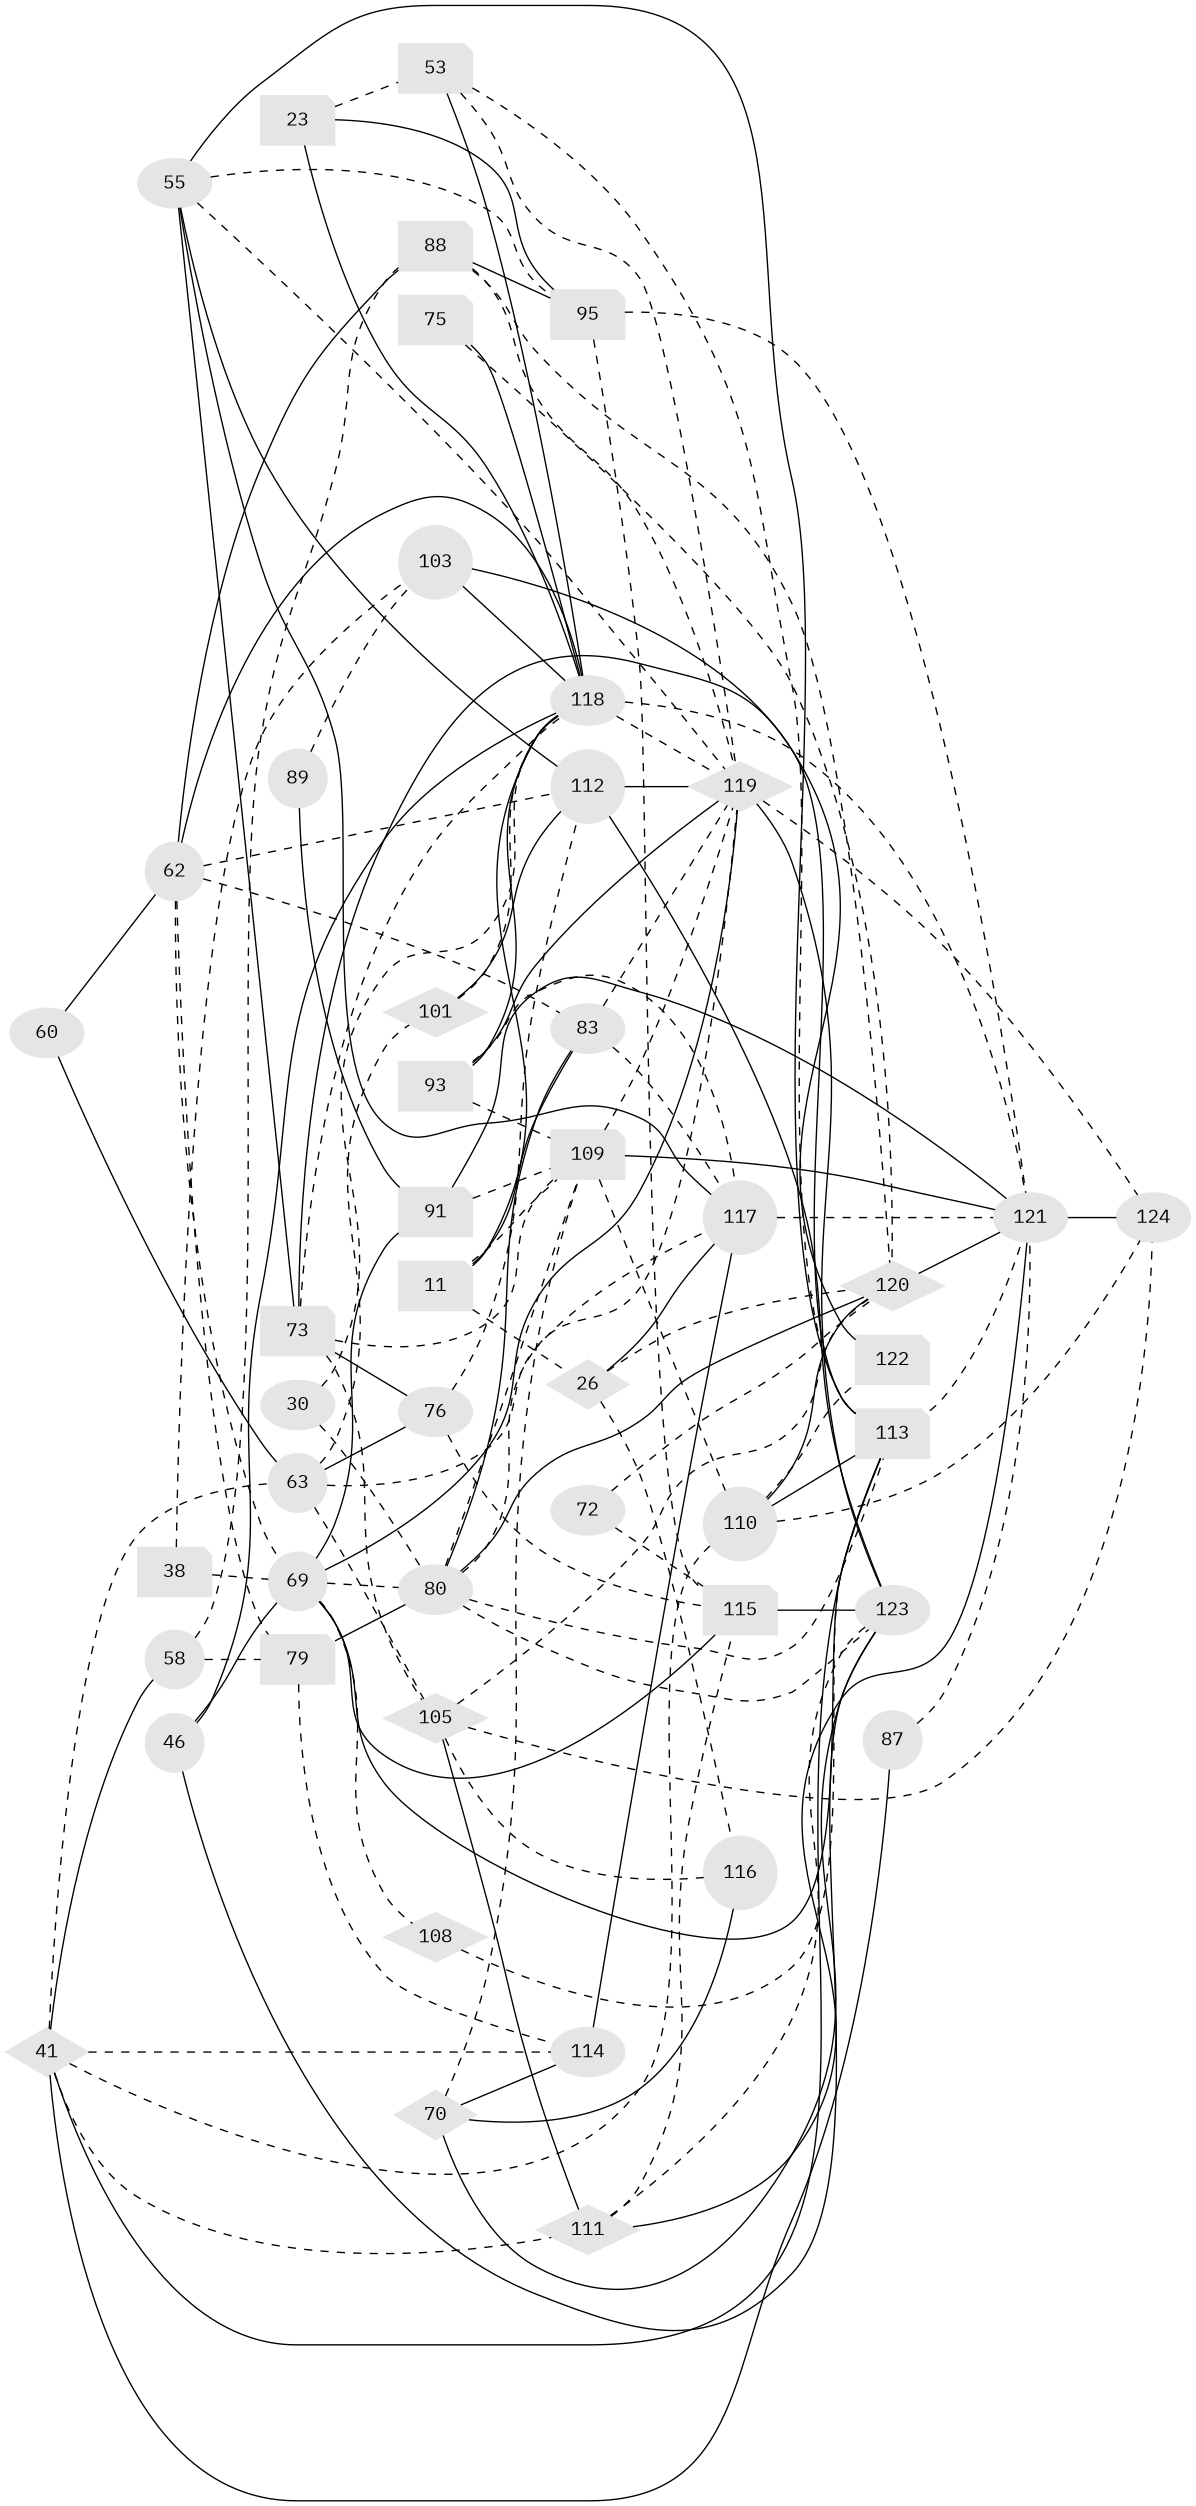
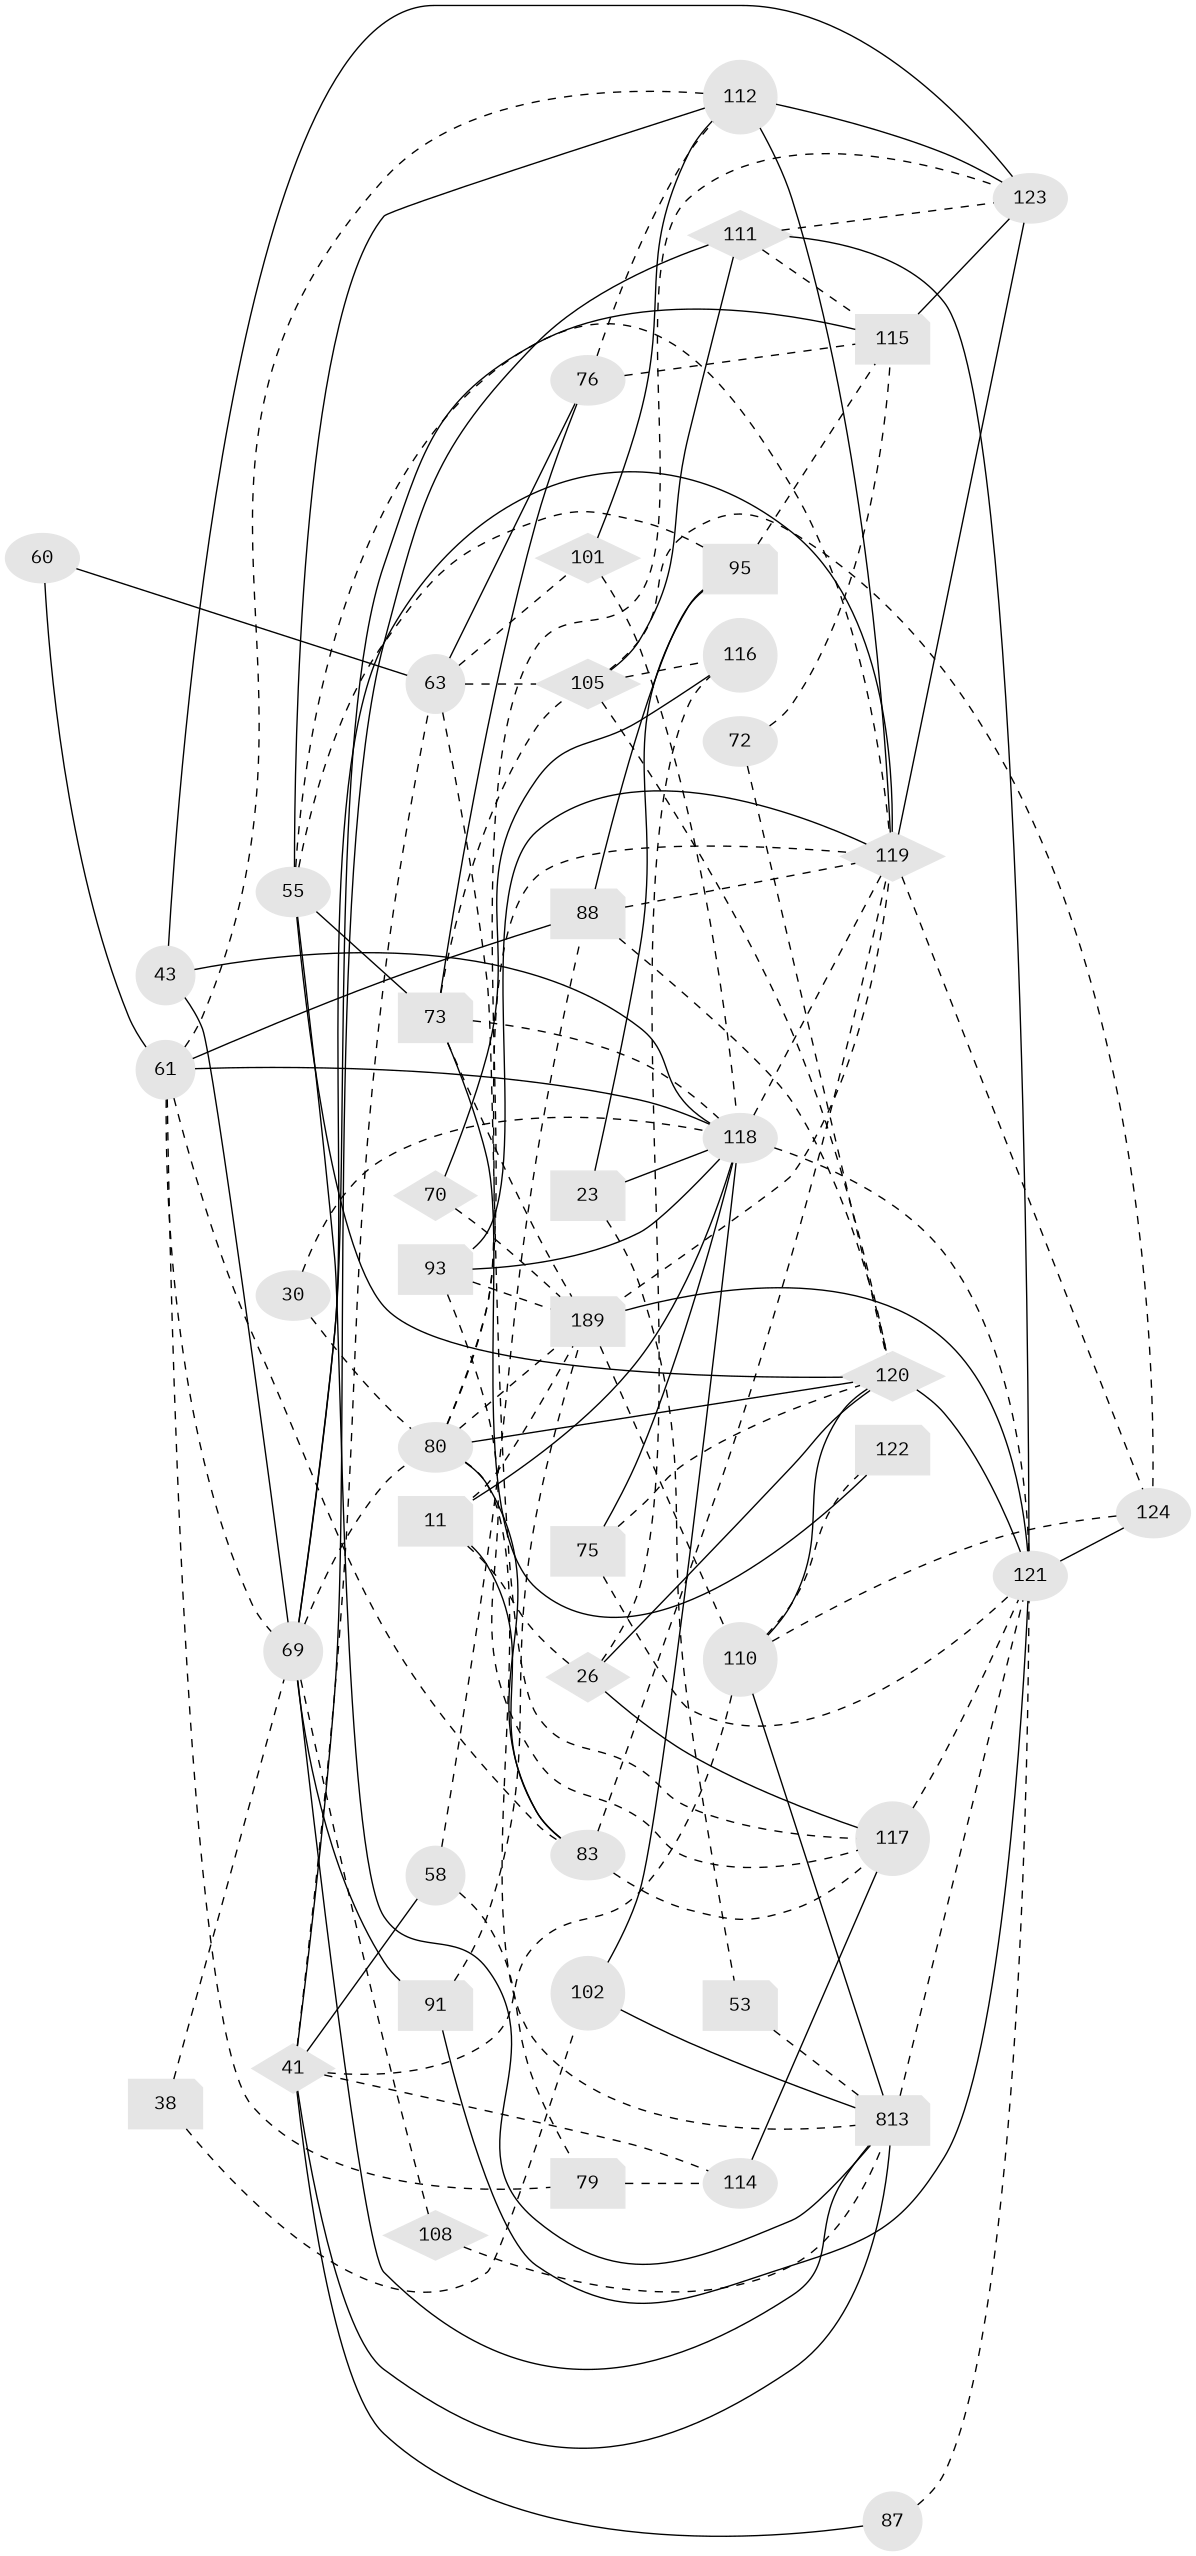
edge "53" -- "119": removed
edge "53" -- "118": removed
node "103": label "103" -> "102"
edge "95" -- "121": now "75" -- "121"
node "89": removed
edge "55" -- "117": now "55" -- "120"
node "62": label "62" -> "61"
node "109": label "109" -> "189"
edge "120" -- "26": style dashed -> solid
node "113": label "113" -> "813"
edge "80" -- "79": removed
node "46": label "46" -> "43"
edge "114" -- "70": removed
edge "123" -- "70": removed
edge "41" -- "111": style dashed -> solid
